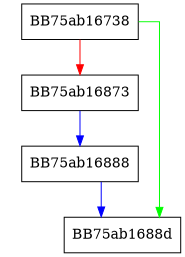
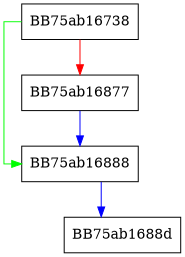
node "BB75ab16873": label "BB75ab16873" -> "BB75ab16877"
edge "BB75ab16738" -> "BB75ab1688d": now "BB75ab16738" -> "BB75ab16888"
